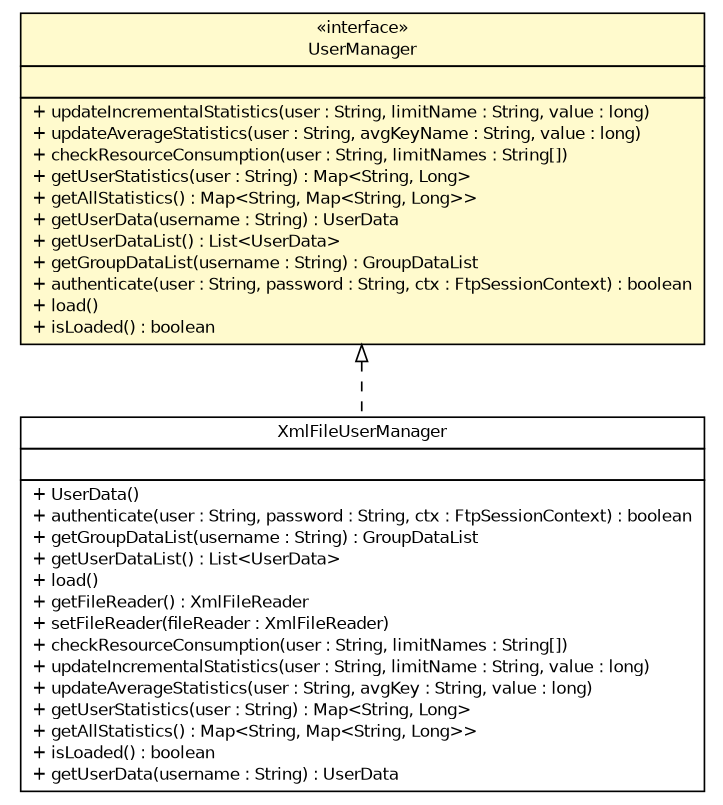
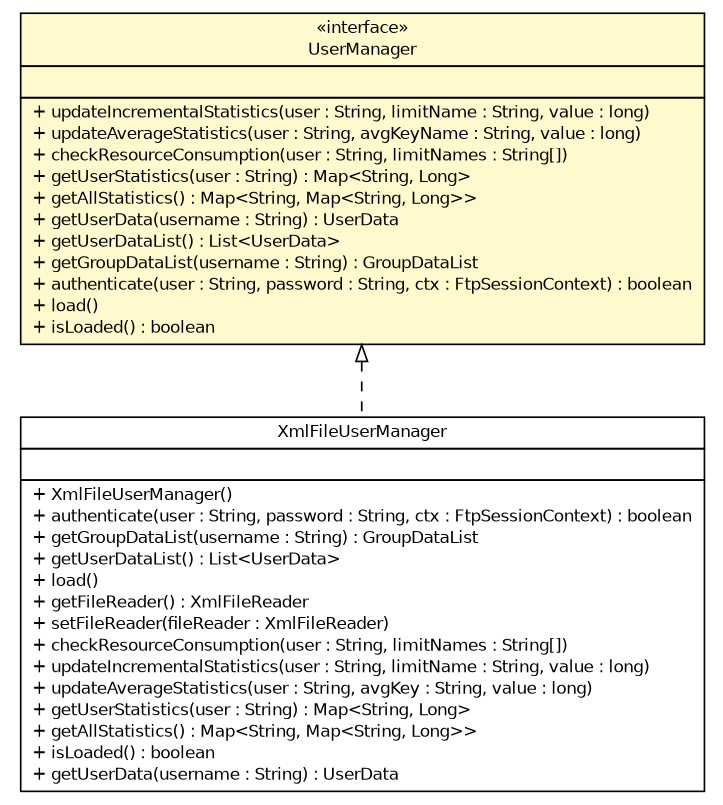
node "XmlFileUserManager": text "+ UserData()" -> "+ XmlFileUserManager()"
